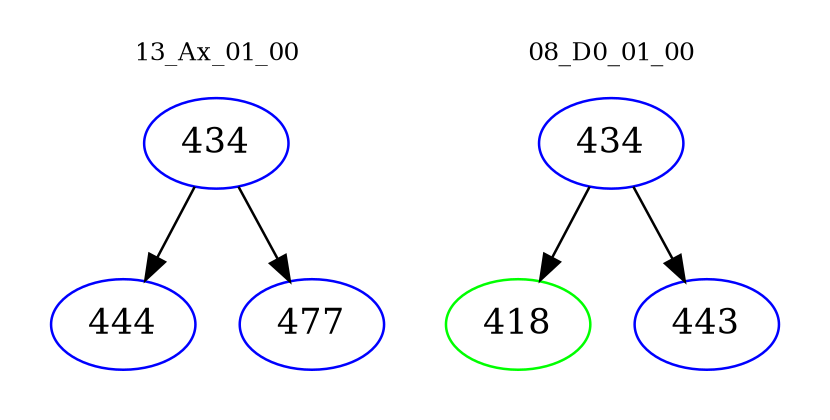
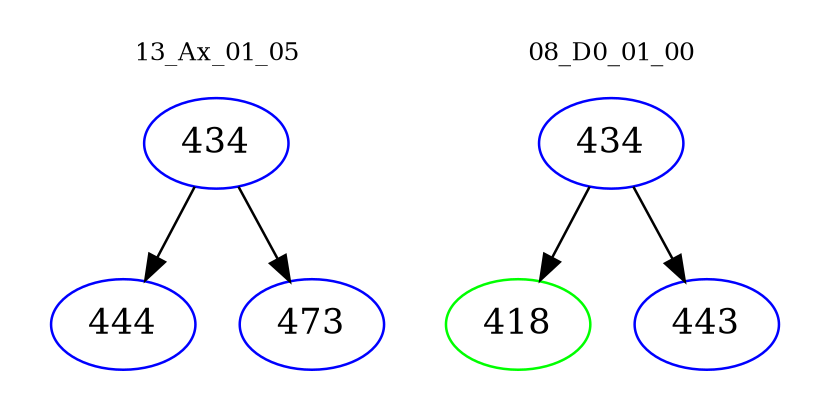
cluster "13_Ax_01_00": label "13_Ax_01_00" -> "13_Ax_01_05"
node "477": label "477" -> "473"
